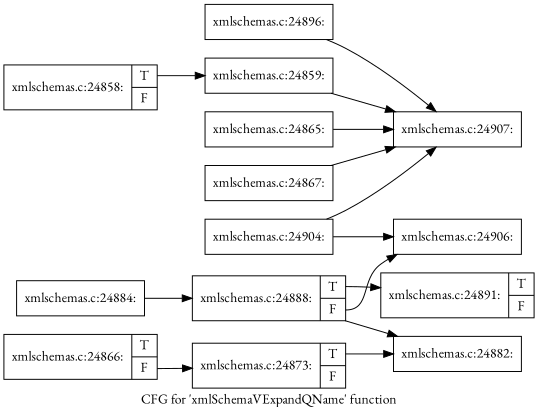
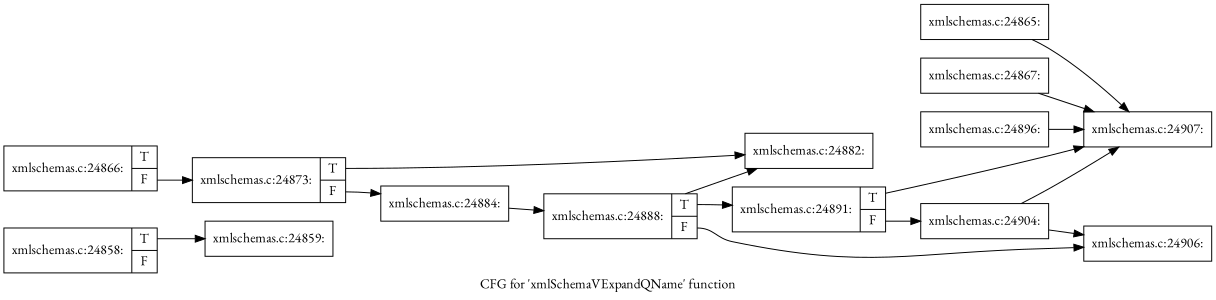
edge "xmlschemas.c:24859:" -> "xmlschemas.c:24907:": now "xmlschemas.c:24891:" -> "xmlschemas.c:24907:"
edge "xmlschemas.c:24873:" -> "xmlschemas.c:24884:": added
edge "xmlschemas.c:24891:" -> "xmlschemas.c:24904:": added
